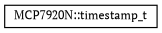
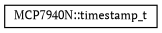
node "MCP7920N::timestamp_t": label "MCP7920N::timestamp_t" -> "MCP7940N::timestamp_t"
